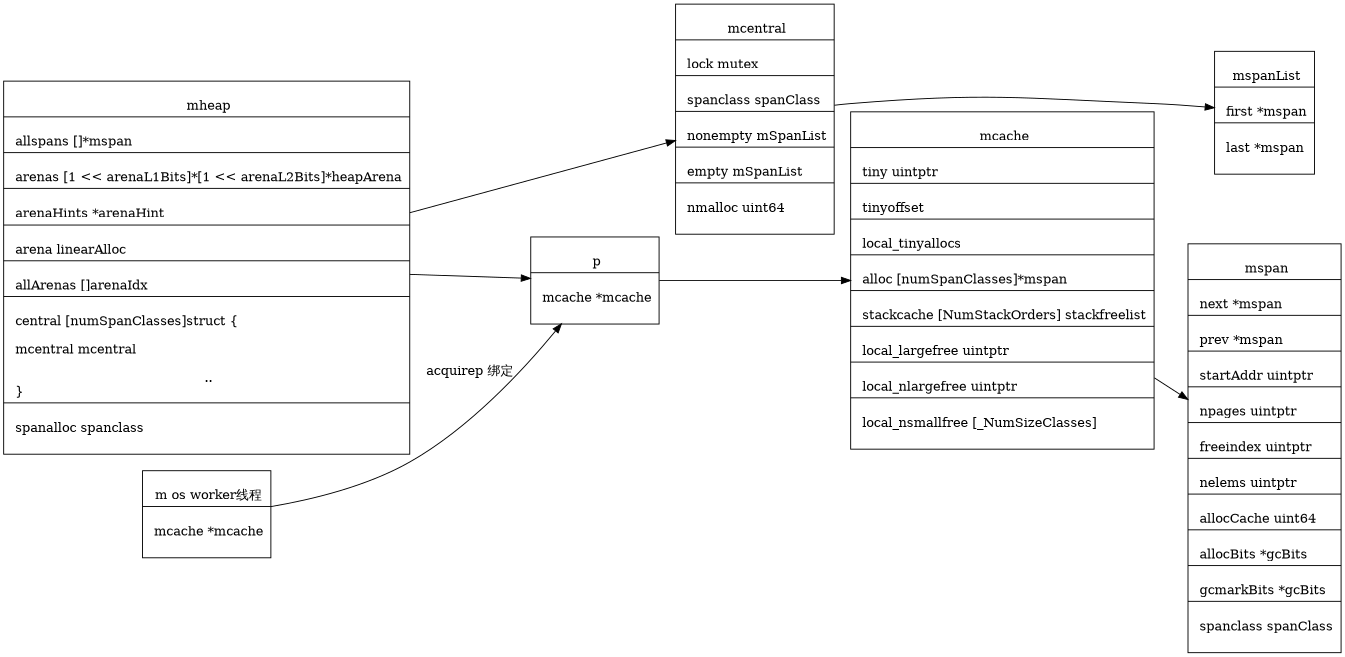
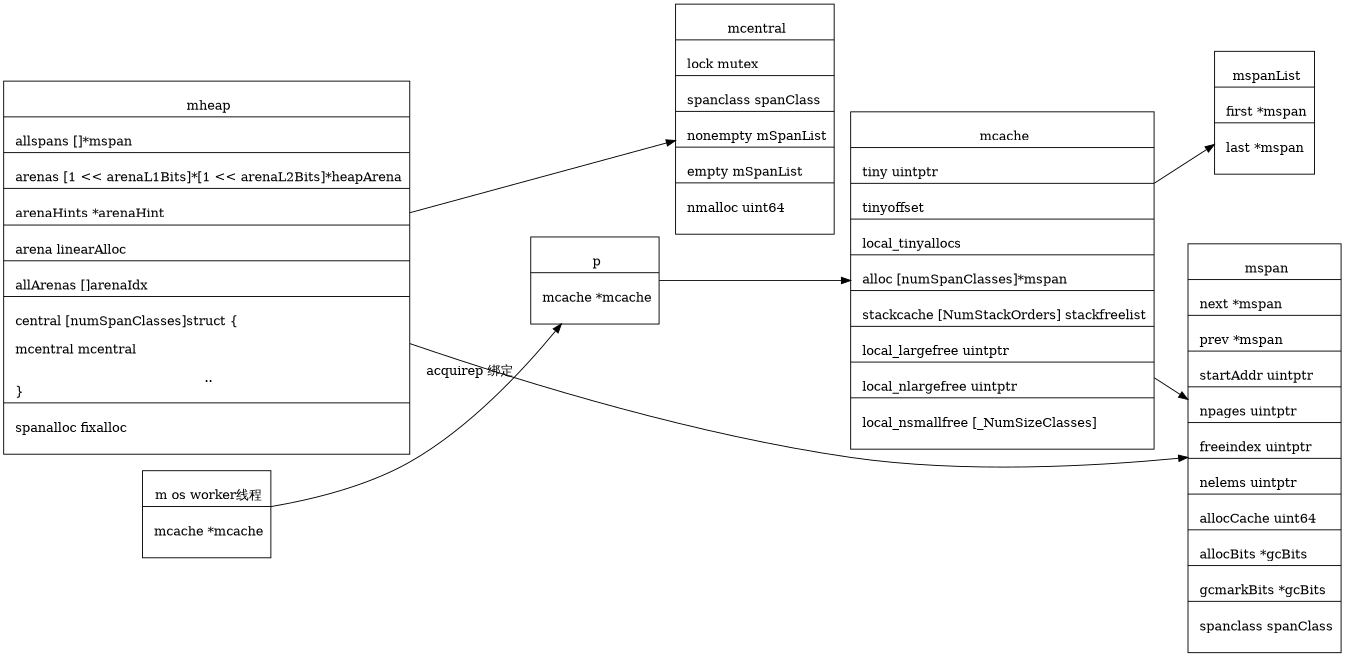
edge "mcentral" -> "mspanList": now "mcache" -> "mspanList"
edge "mheap" -> "p": now "mheap" -> "mspan"
node "mheap": text "spanalloc spanclass" -> "spanalloc fixalloc"
